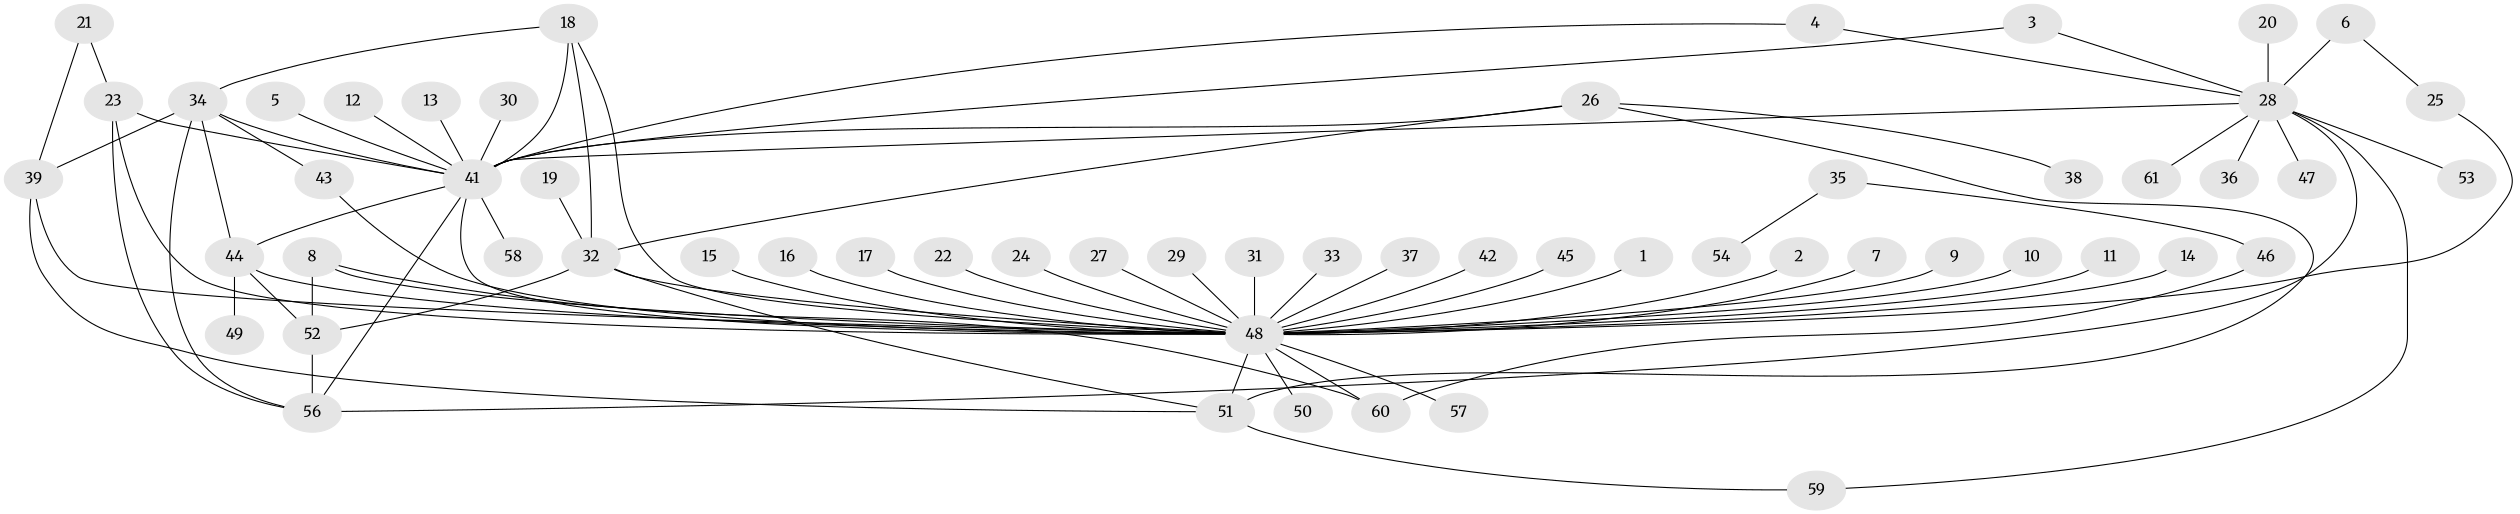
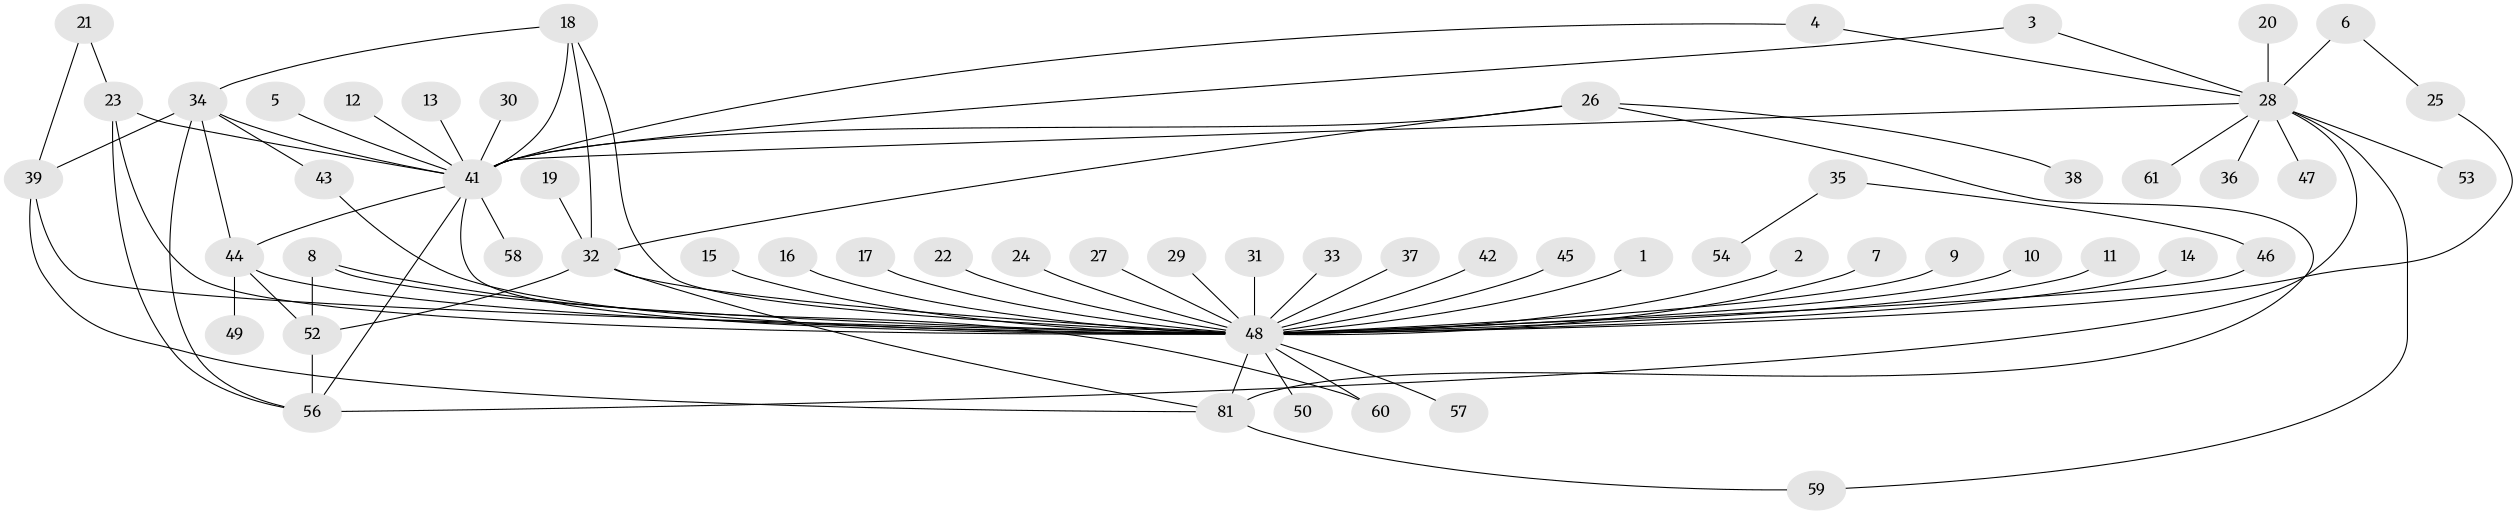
edge "46" -- "60": now "46" -- "48"
node "51": label "51" -> "81"
